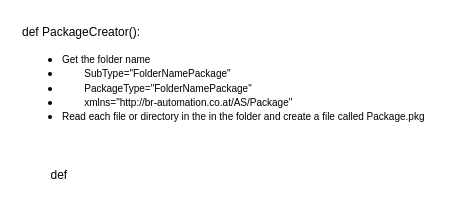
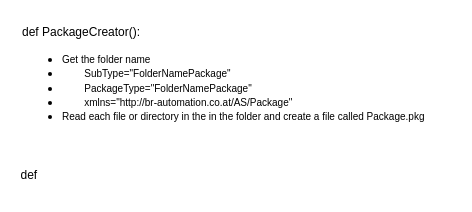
node "def": moved (61, 176) -> (31, 176)
